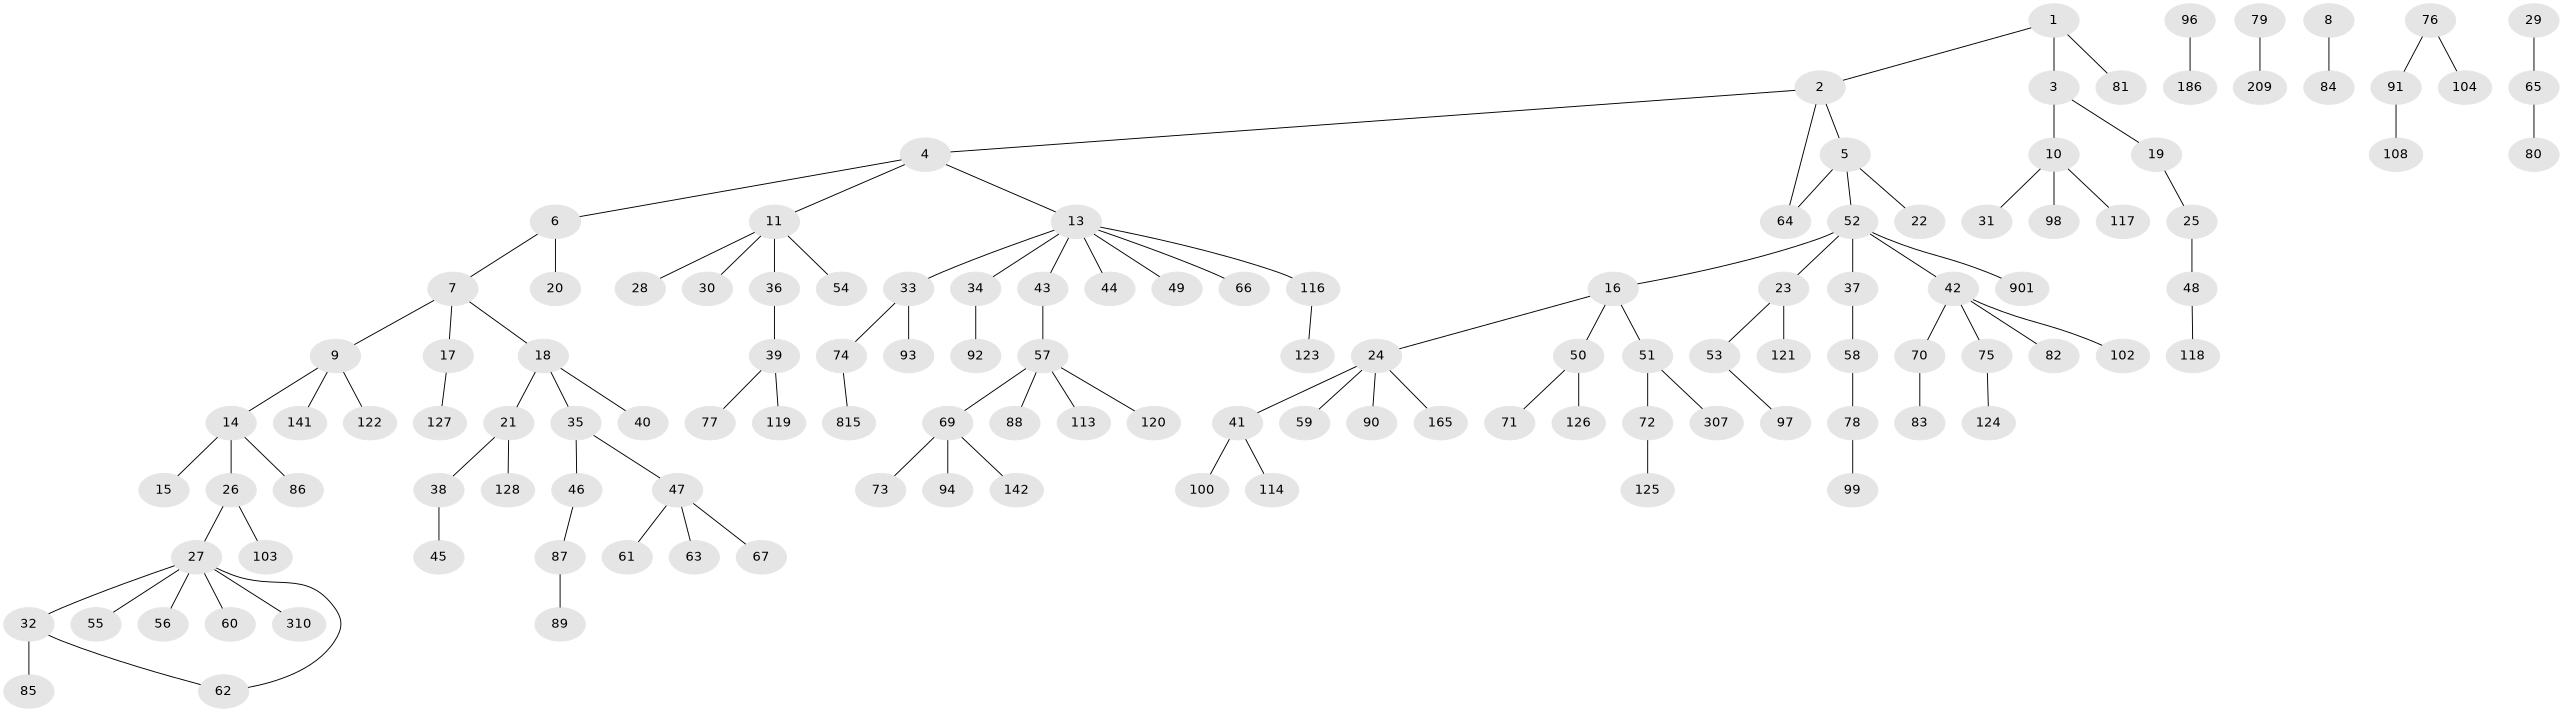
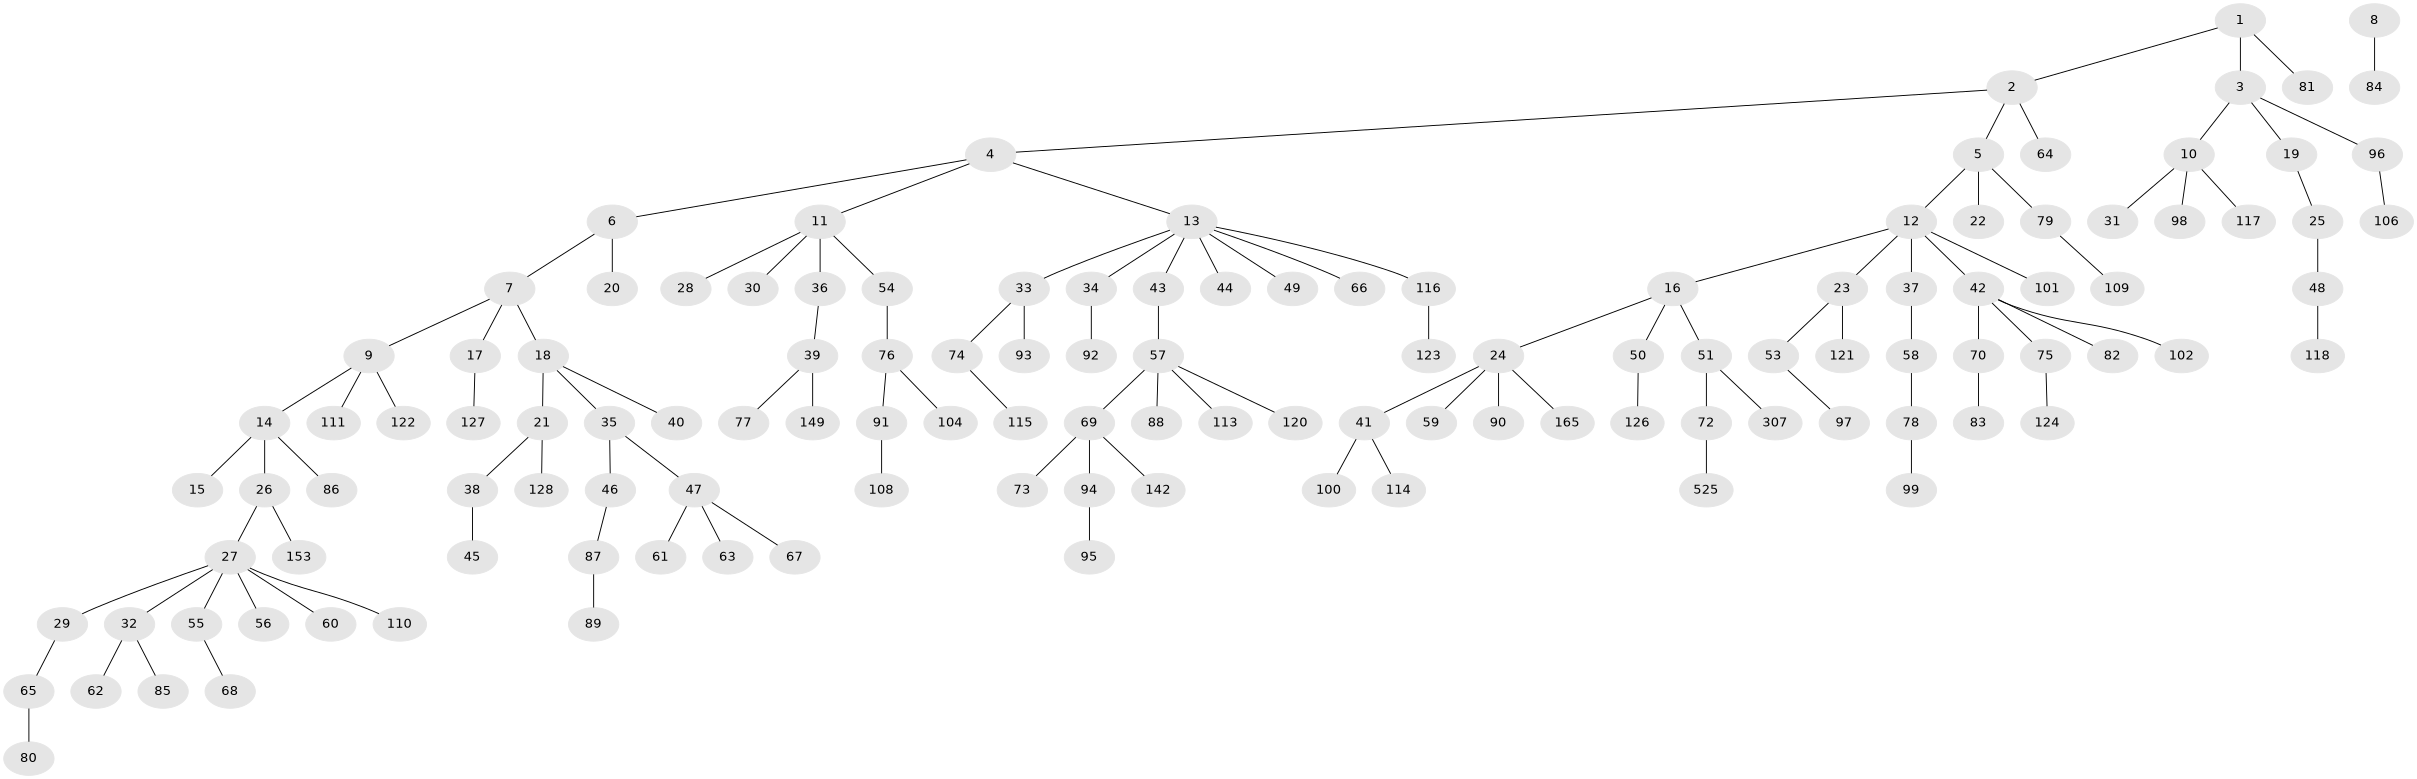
node "186": label "186" -> "106"
node "209": label "209" -> "109"
edge "3" -- "96": added
edge "5" -- "64": now "5" -- "79"
node "52": label "52" -> "12"
node "901": label "901" -> "101"
edge "54" -- "76": added
node "141": label "141" -> "111"
node "119": label "119" -> "149"
node "815": label "815" -> "115"
node "71": removed
node "125": label "125" -> "525"
node "103": label "103" -> "153"
node "95": added
edge "27" -- "62": now "27" -- "29"
node "310": label "310" -> "110"
node "68": added
